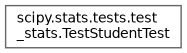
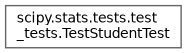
node "scipy.stats.tests.test _stats.TestStudentTest": label "scipy.stats.tests.test _stats.TestStudentTest" -> "scipy.stats.tests.test _tests.TestStudentTest"
